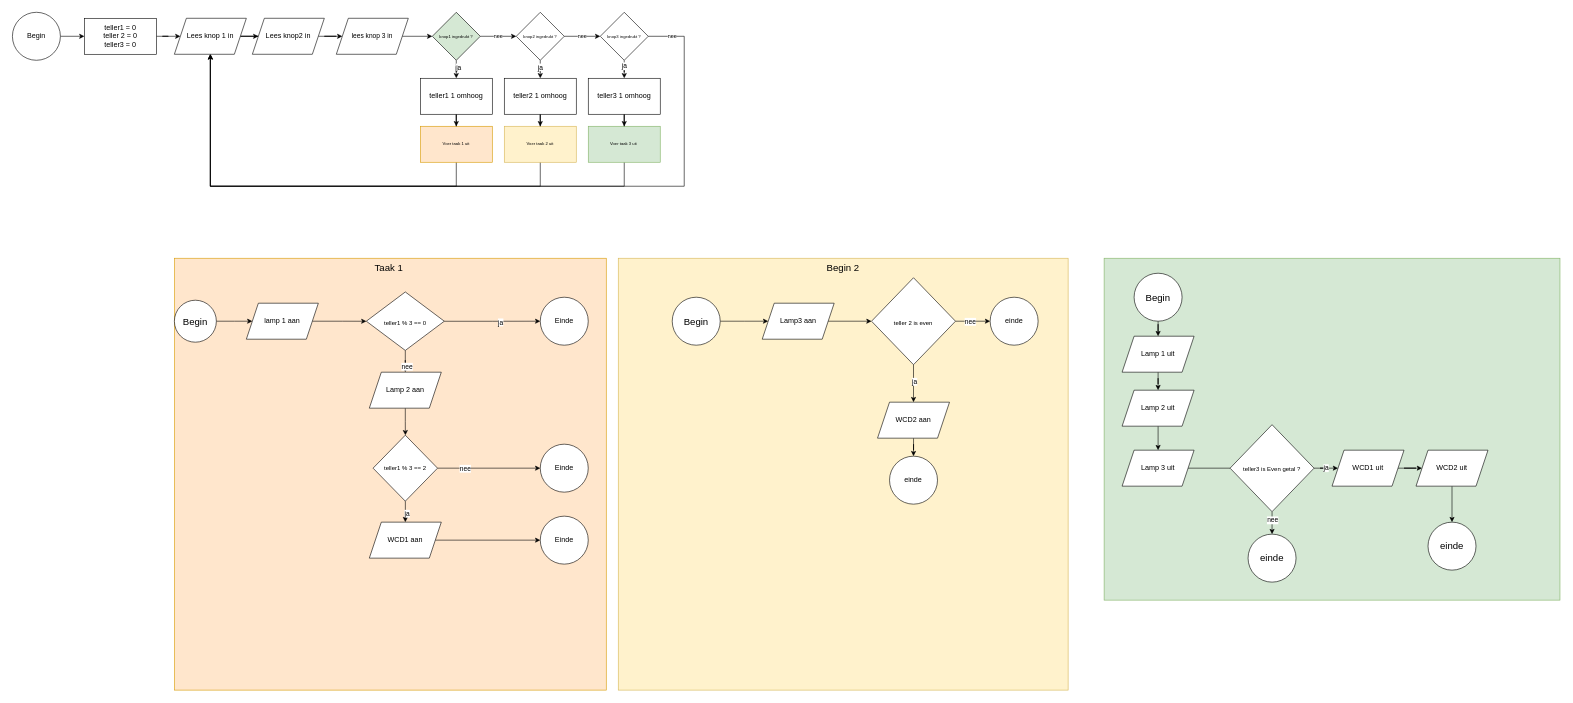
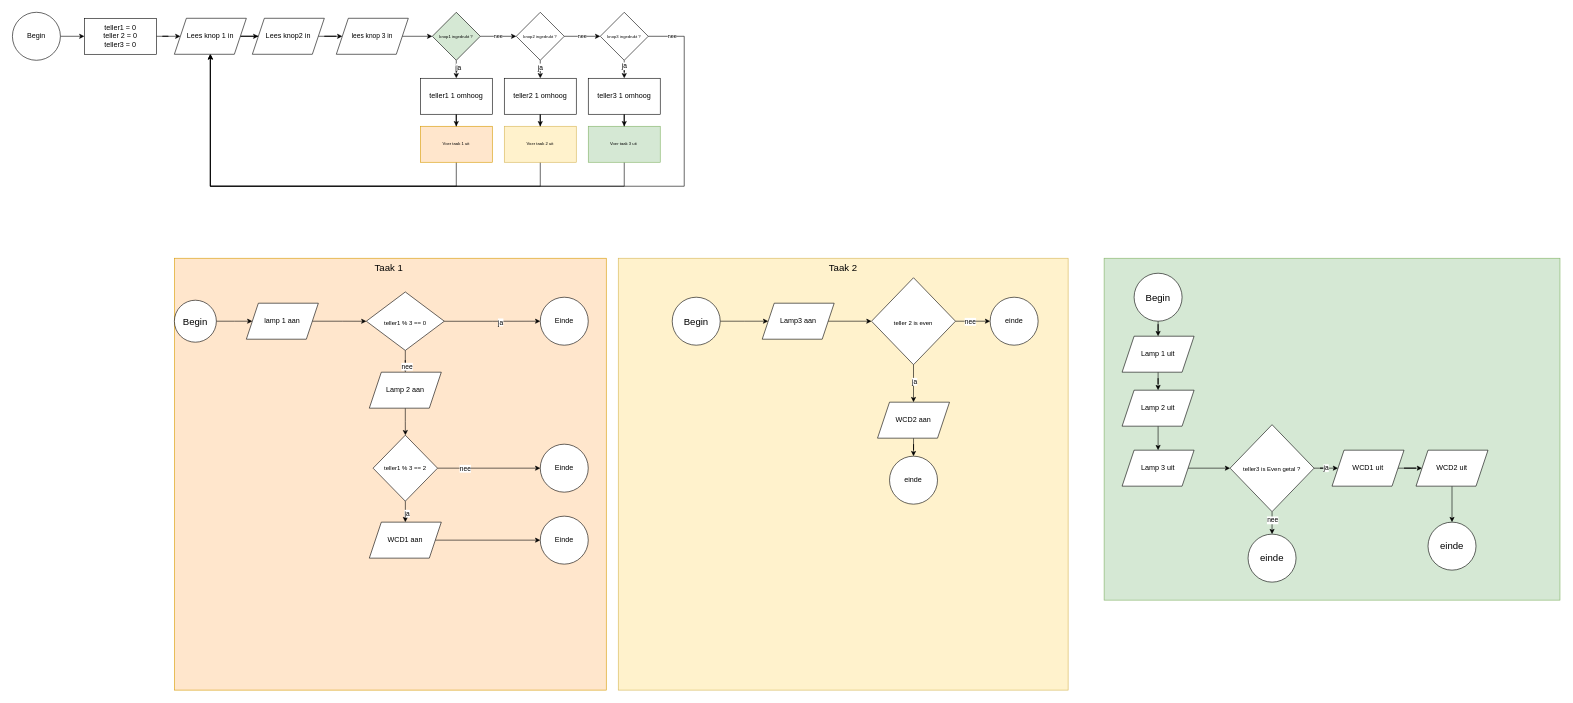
node "Begin 2": label "Begin 2" -> "Taak 2"
edge "Lamp 3 uit" -- "teller3 is Even getal ?": arrowhead none -> classic
